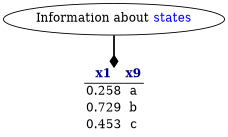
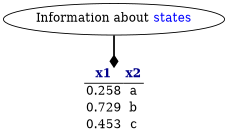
node "x1": text "x9" -> "x2"
